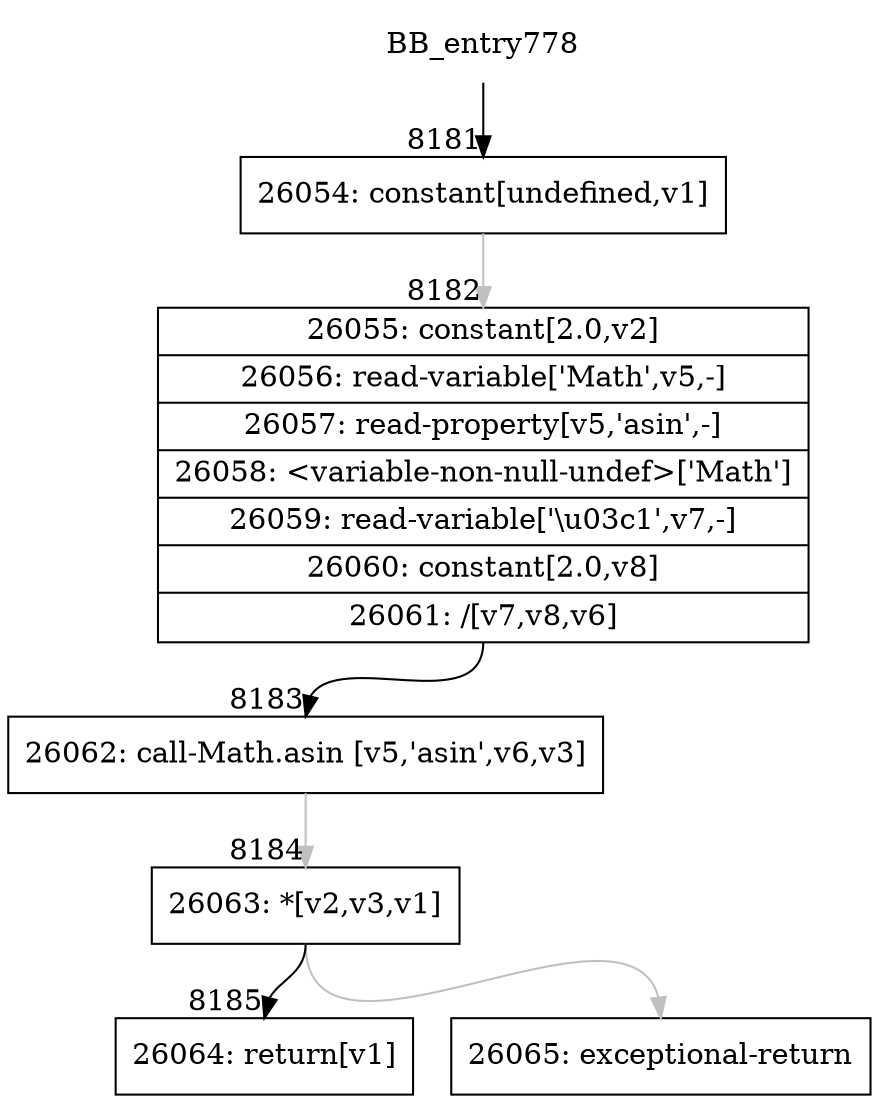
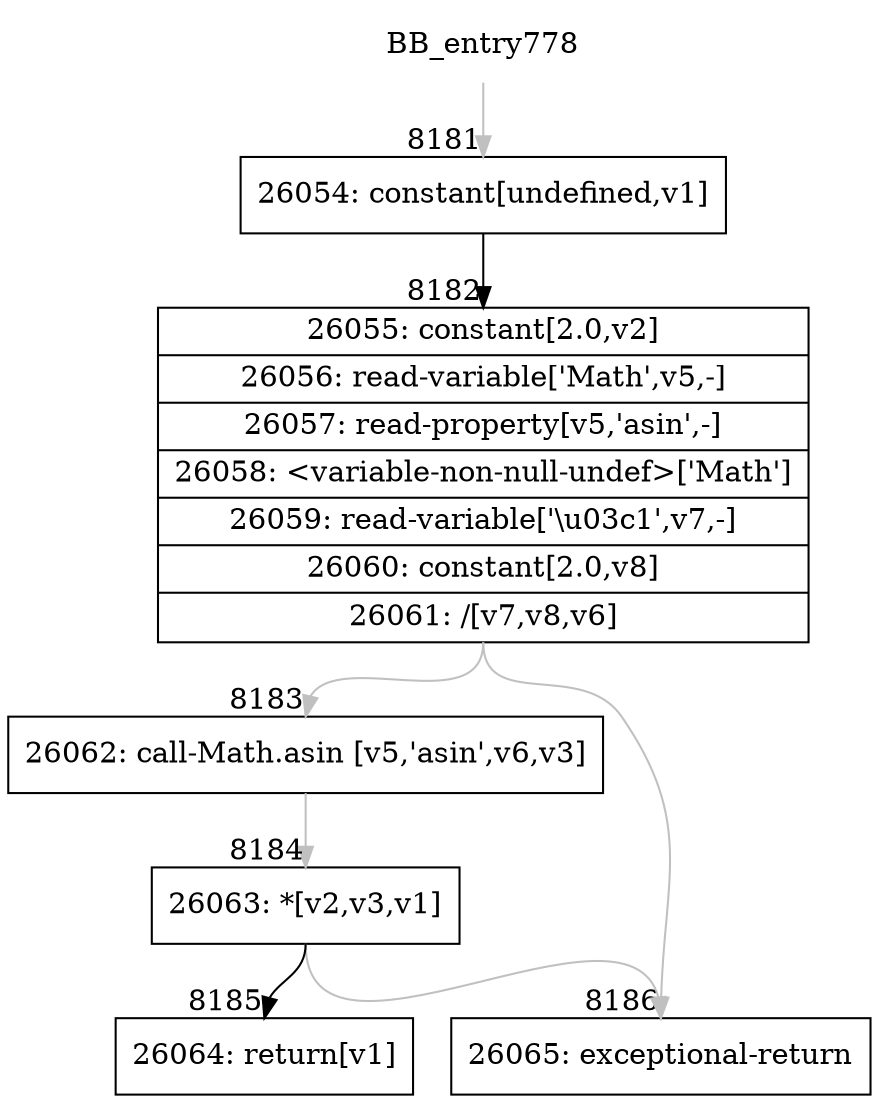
edge "BB_entry778" -> "26054: constant[undefined,v1]": color black -> gray
edge "26054: constant[undefined,v1]" -> "26055: constant[2.0,v2]": color gray -> black
edge "26055: constant[2.0,v2]" -> "26062: call-Math.asin [v5,'asin',v6,v3]": color black -> gray
edge "26055: constant[2.0,v2]" -> "26065: exceptional-return": added
